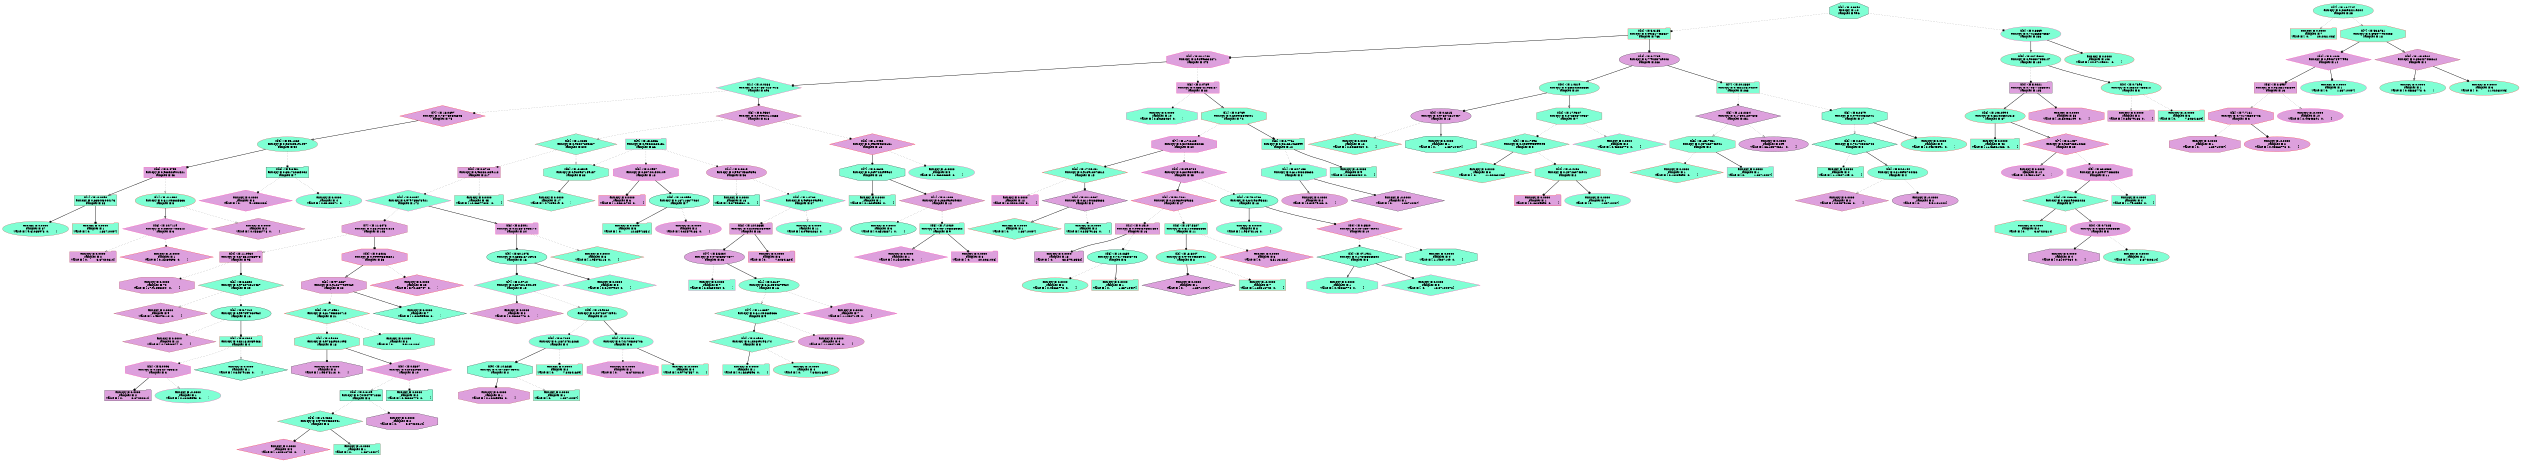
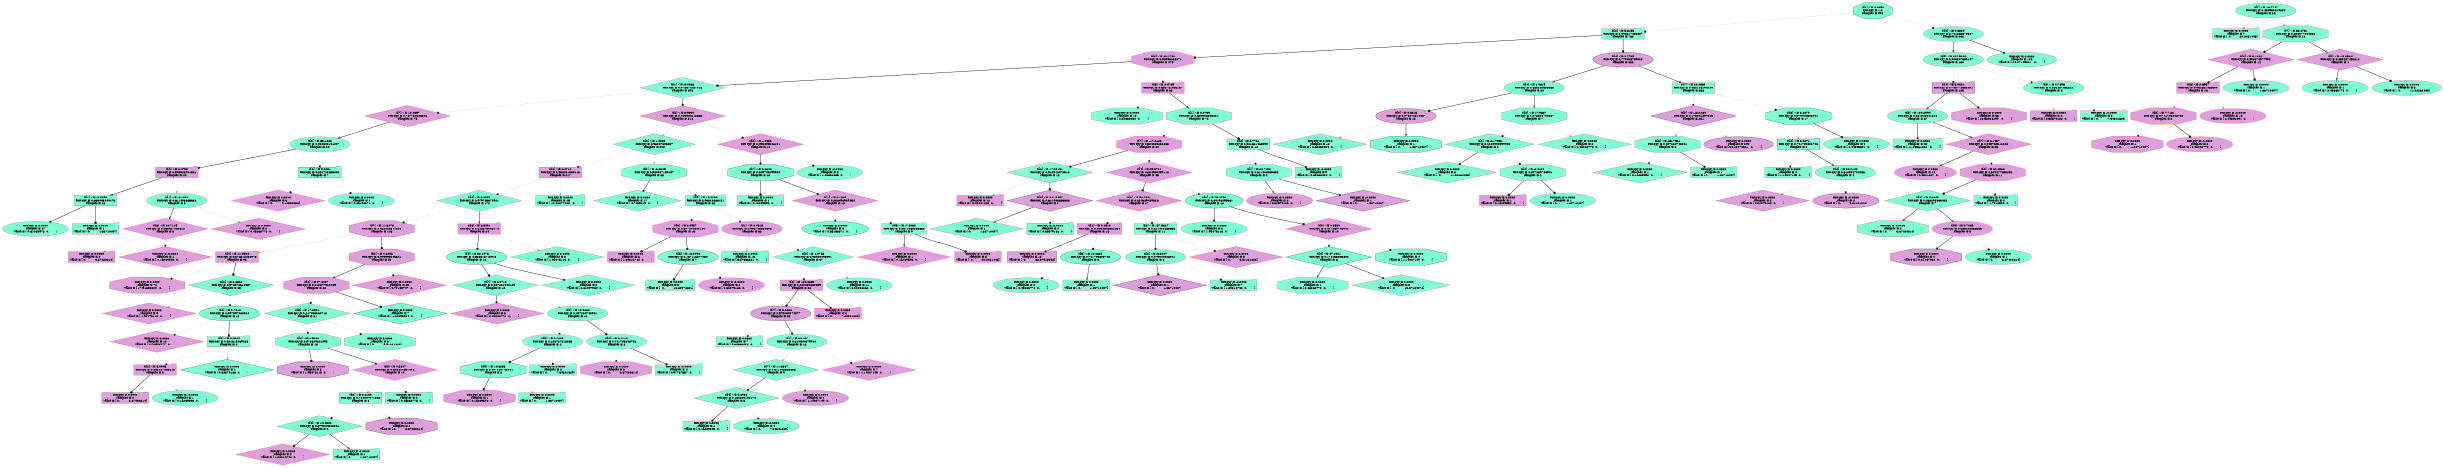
edge "X[9] <= 207.9880 entropy = 0.906507355147 samples = 130" -> "X[0] <= 0.7696 entropy = 0.253427453612 samples = 5": style bold -> dotted
node "X[0] <= 0.6271 entropy = 0.741705808706 samples = 8": shape diamond -> folder
edge "X[9] <= 15.2256 entropy = 0.93822688151 samples = 66" -> "X[5] <= -3.6529 entropy = 0.980987159157 samples = 83": reversed
node "X[2] <= 5.0003 entropy = 0.253427453612 samples = 3": shape octagon -> folder
